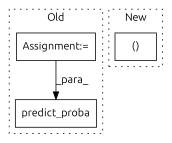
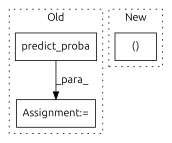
edge "Assignment:=" -> "predict_proba": reversed
